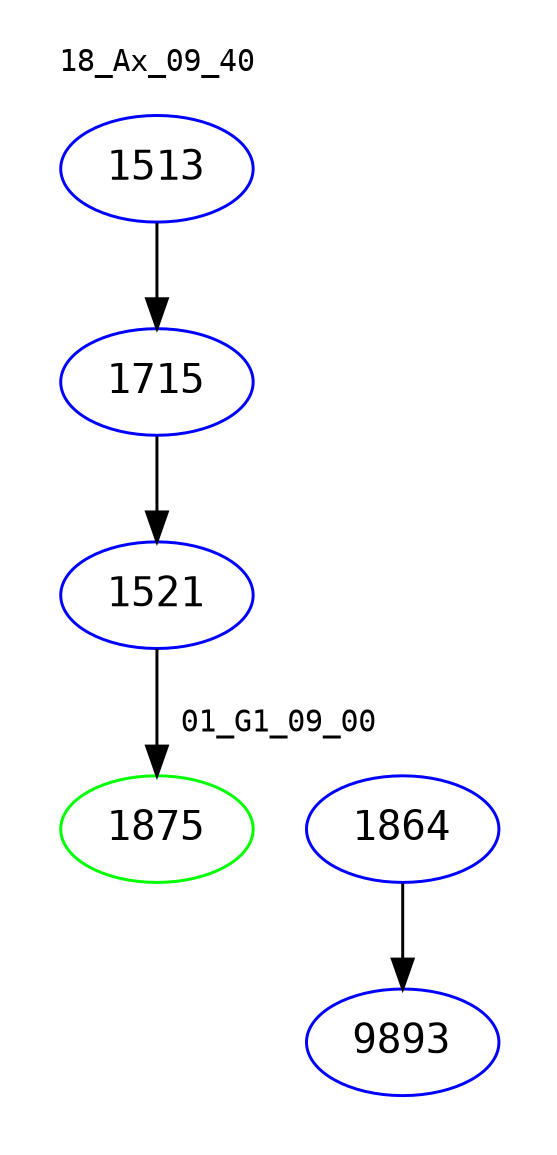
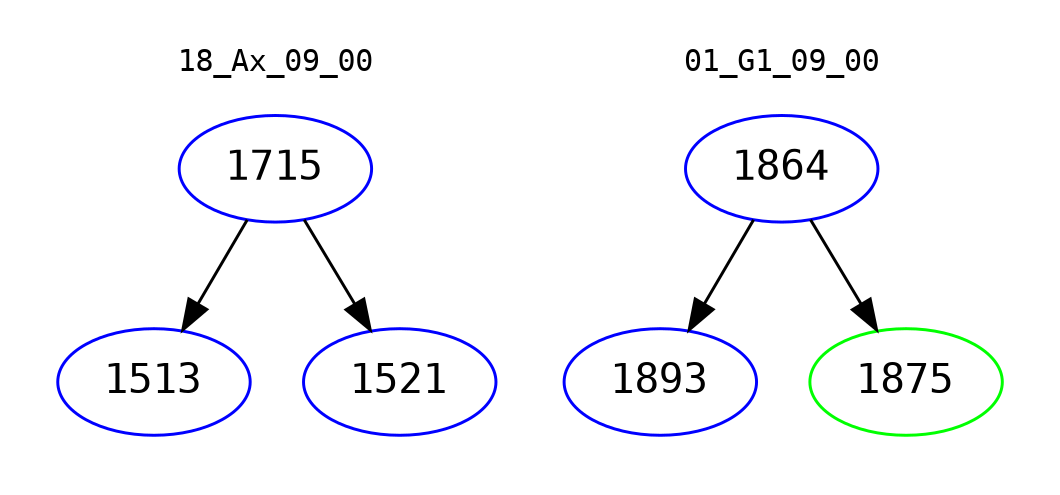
cluster "18_Ax_09_40": label "18_Ax_09_40" -> "18_Ax_09_00"
edge "1513" -> "1715": reversed
edge "1521" -> "1875": now "1864" -> "1875"
node "9893": label "9893" -> "1893"
